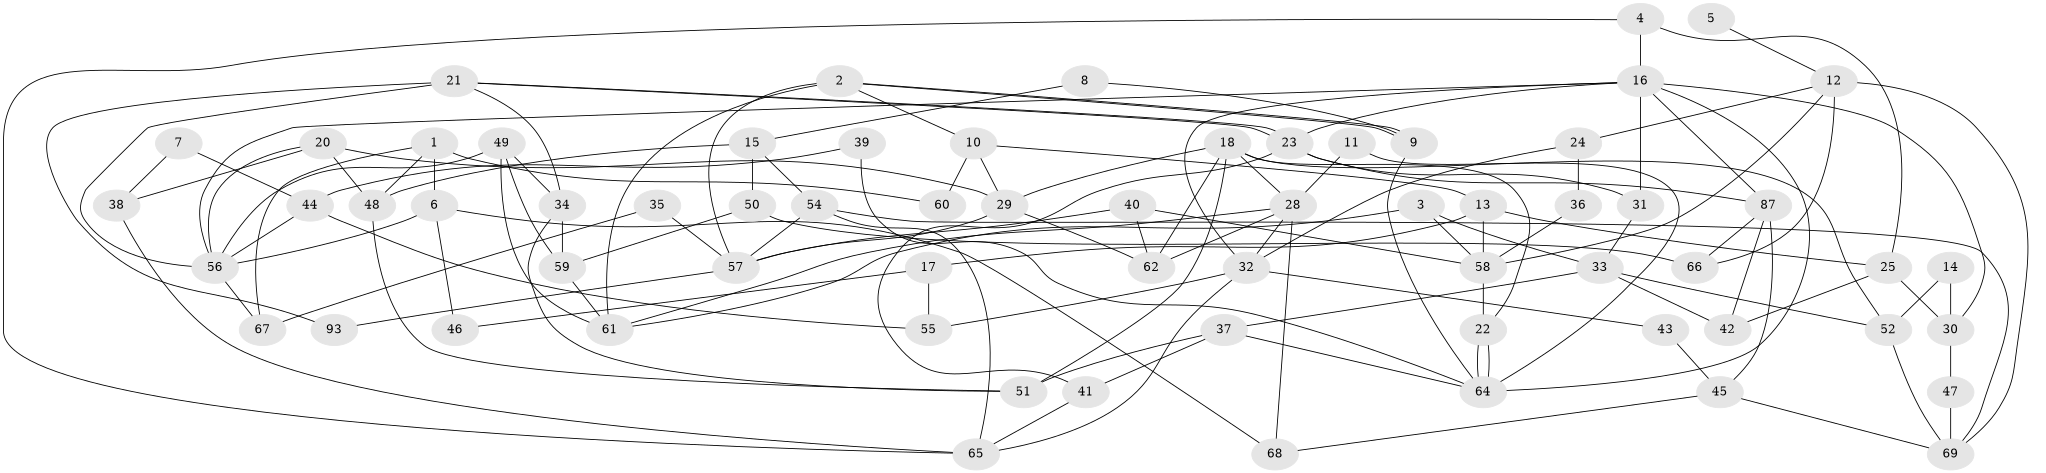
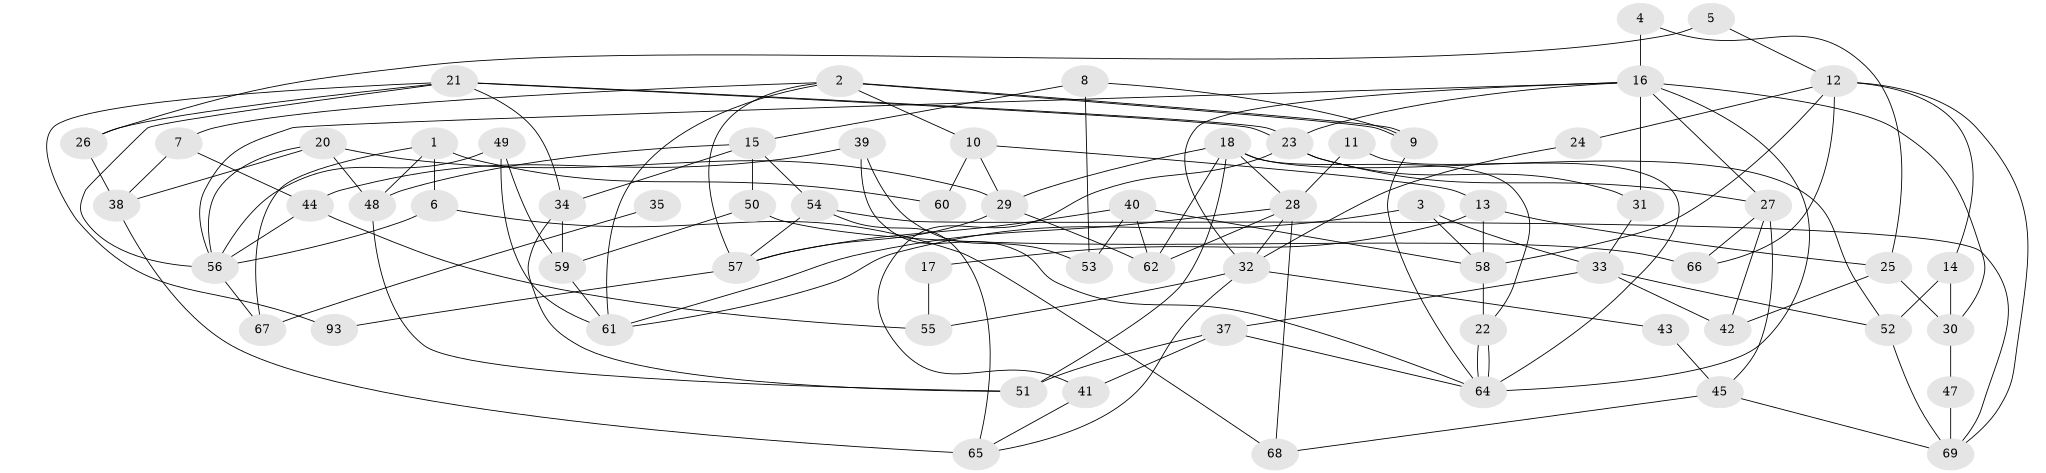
edge "4" -- "65": removed
edge "2" -- "7": added
edge "12" -- "14": added
node "26": added
edge "49" -- "34": now "15" -- "34"
node "36": removed
node "87": label "87" -> "27"
edge "35" -- "57": removed
node "53": added
node "46": removed
